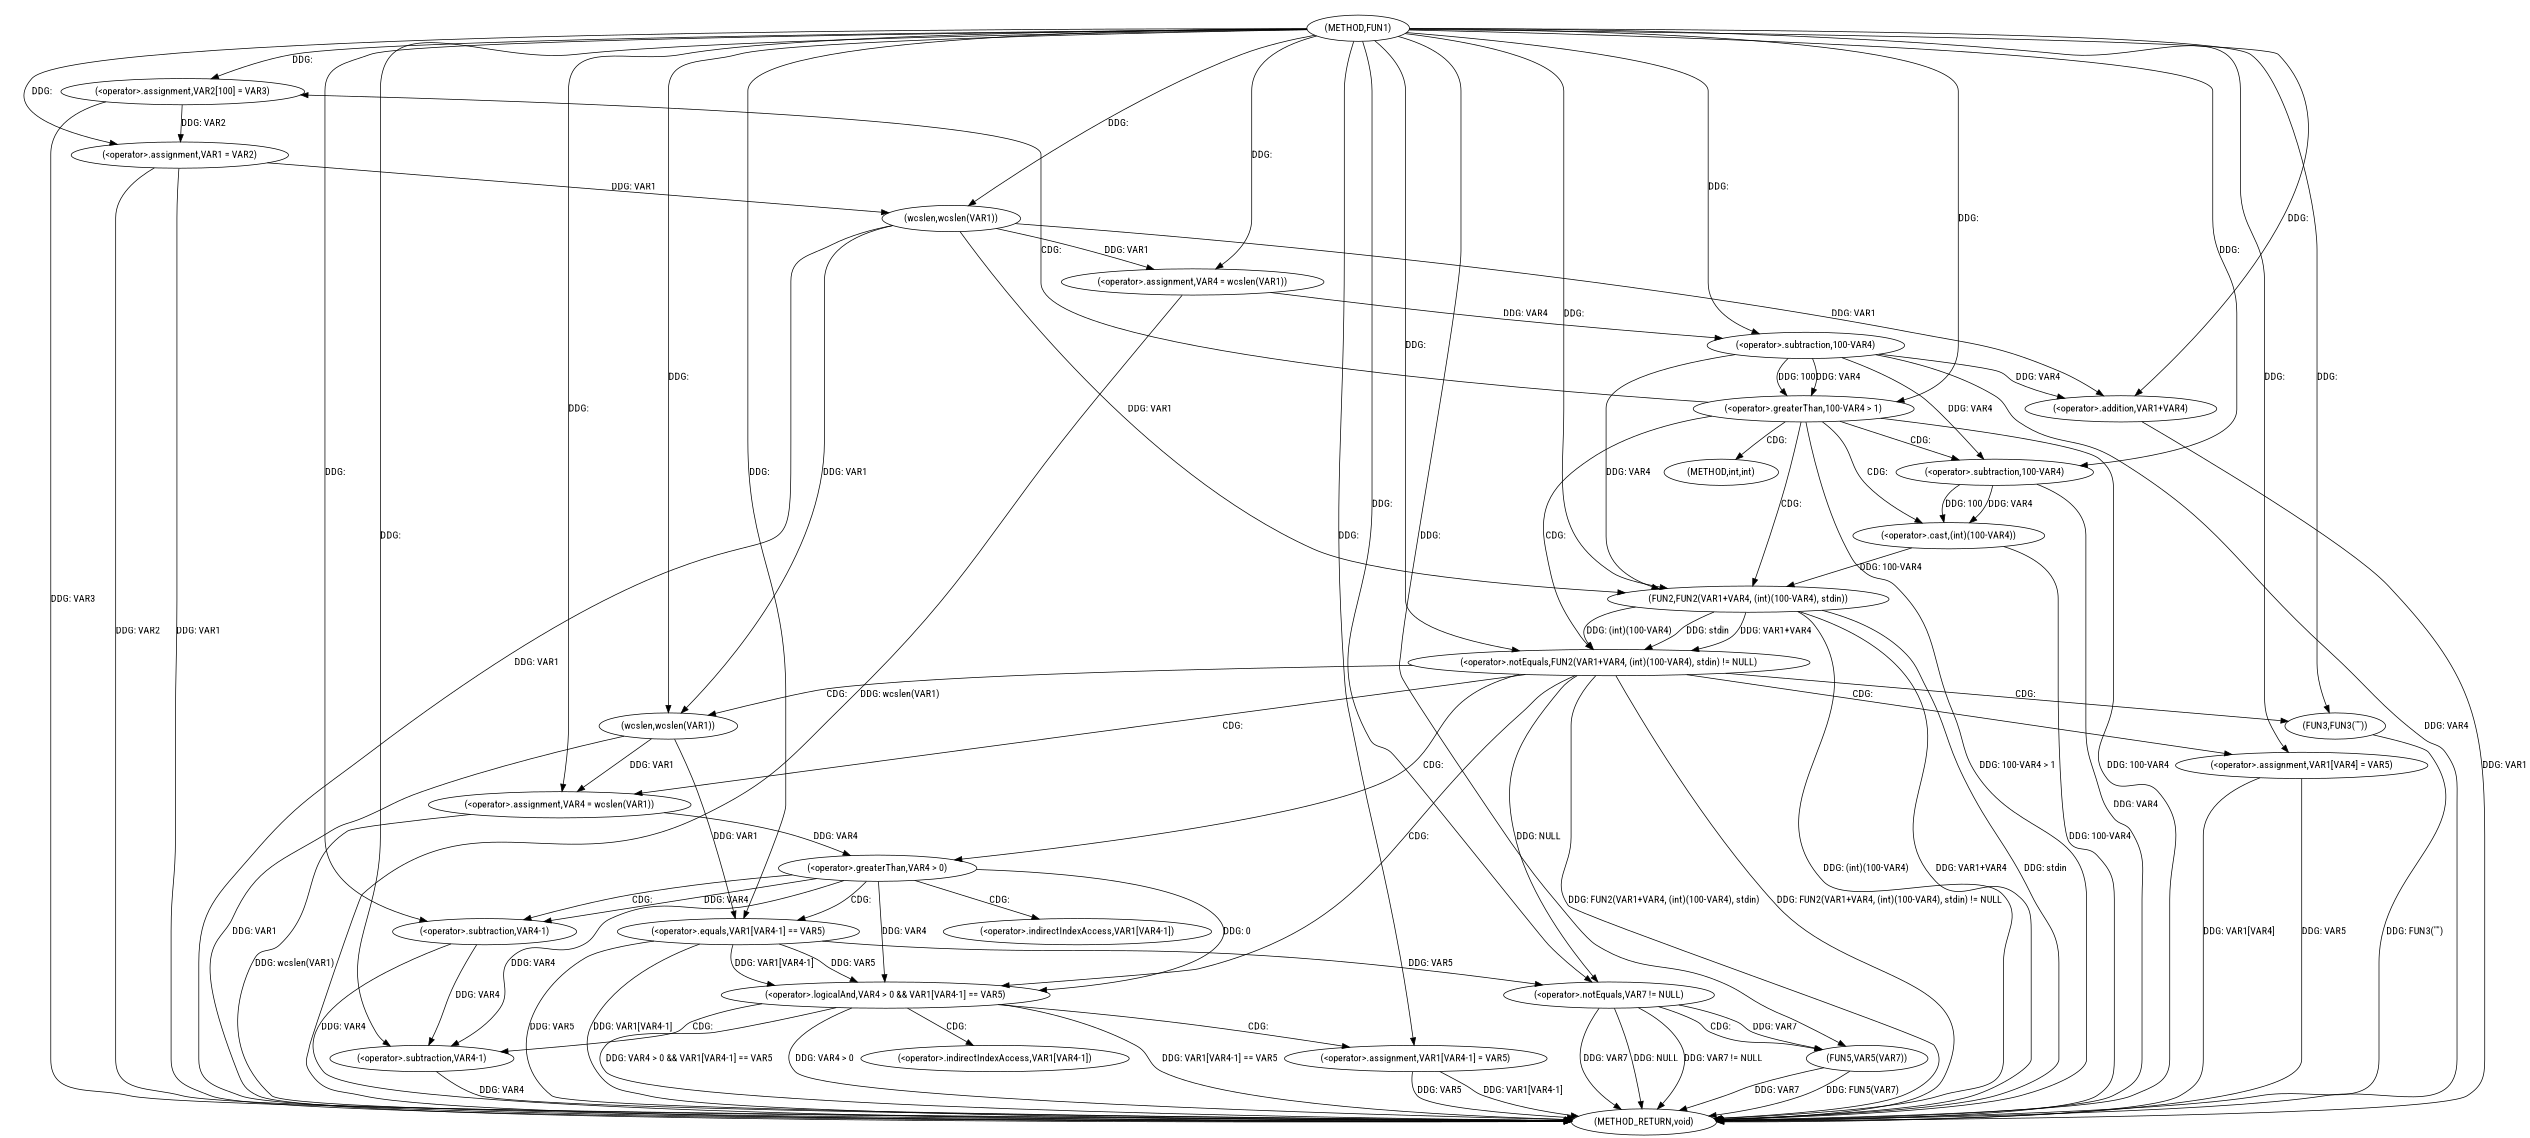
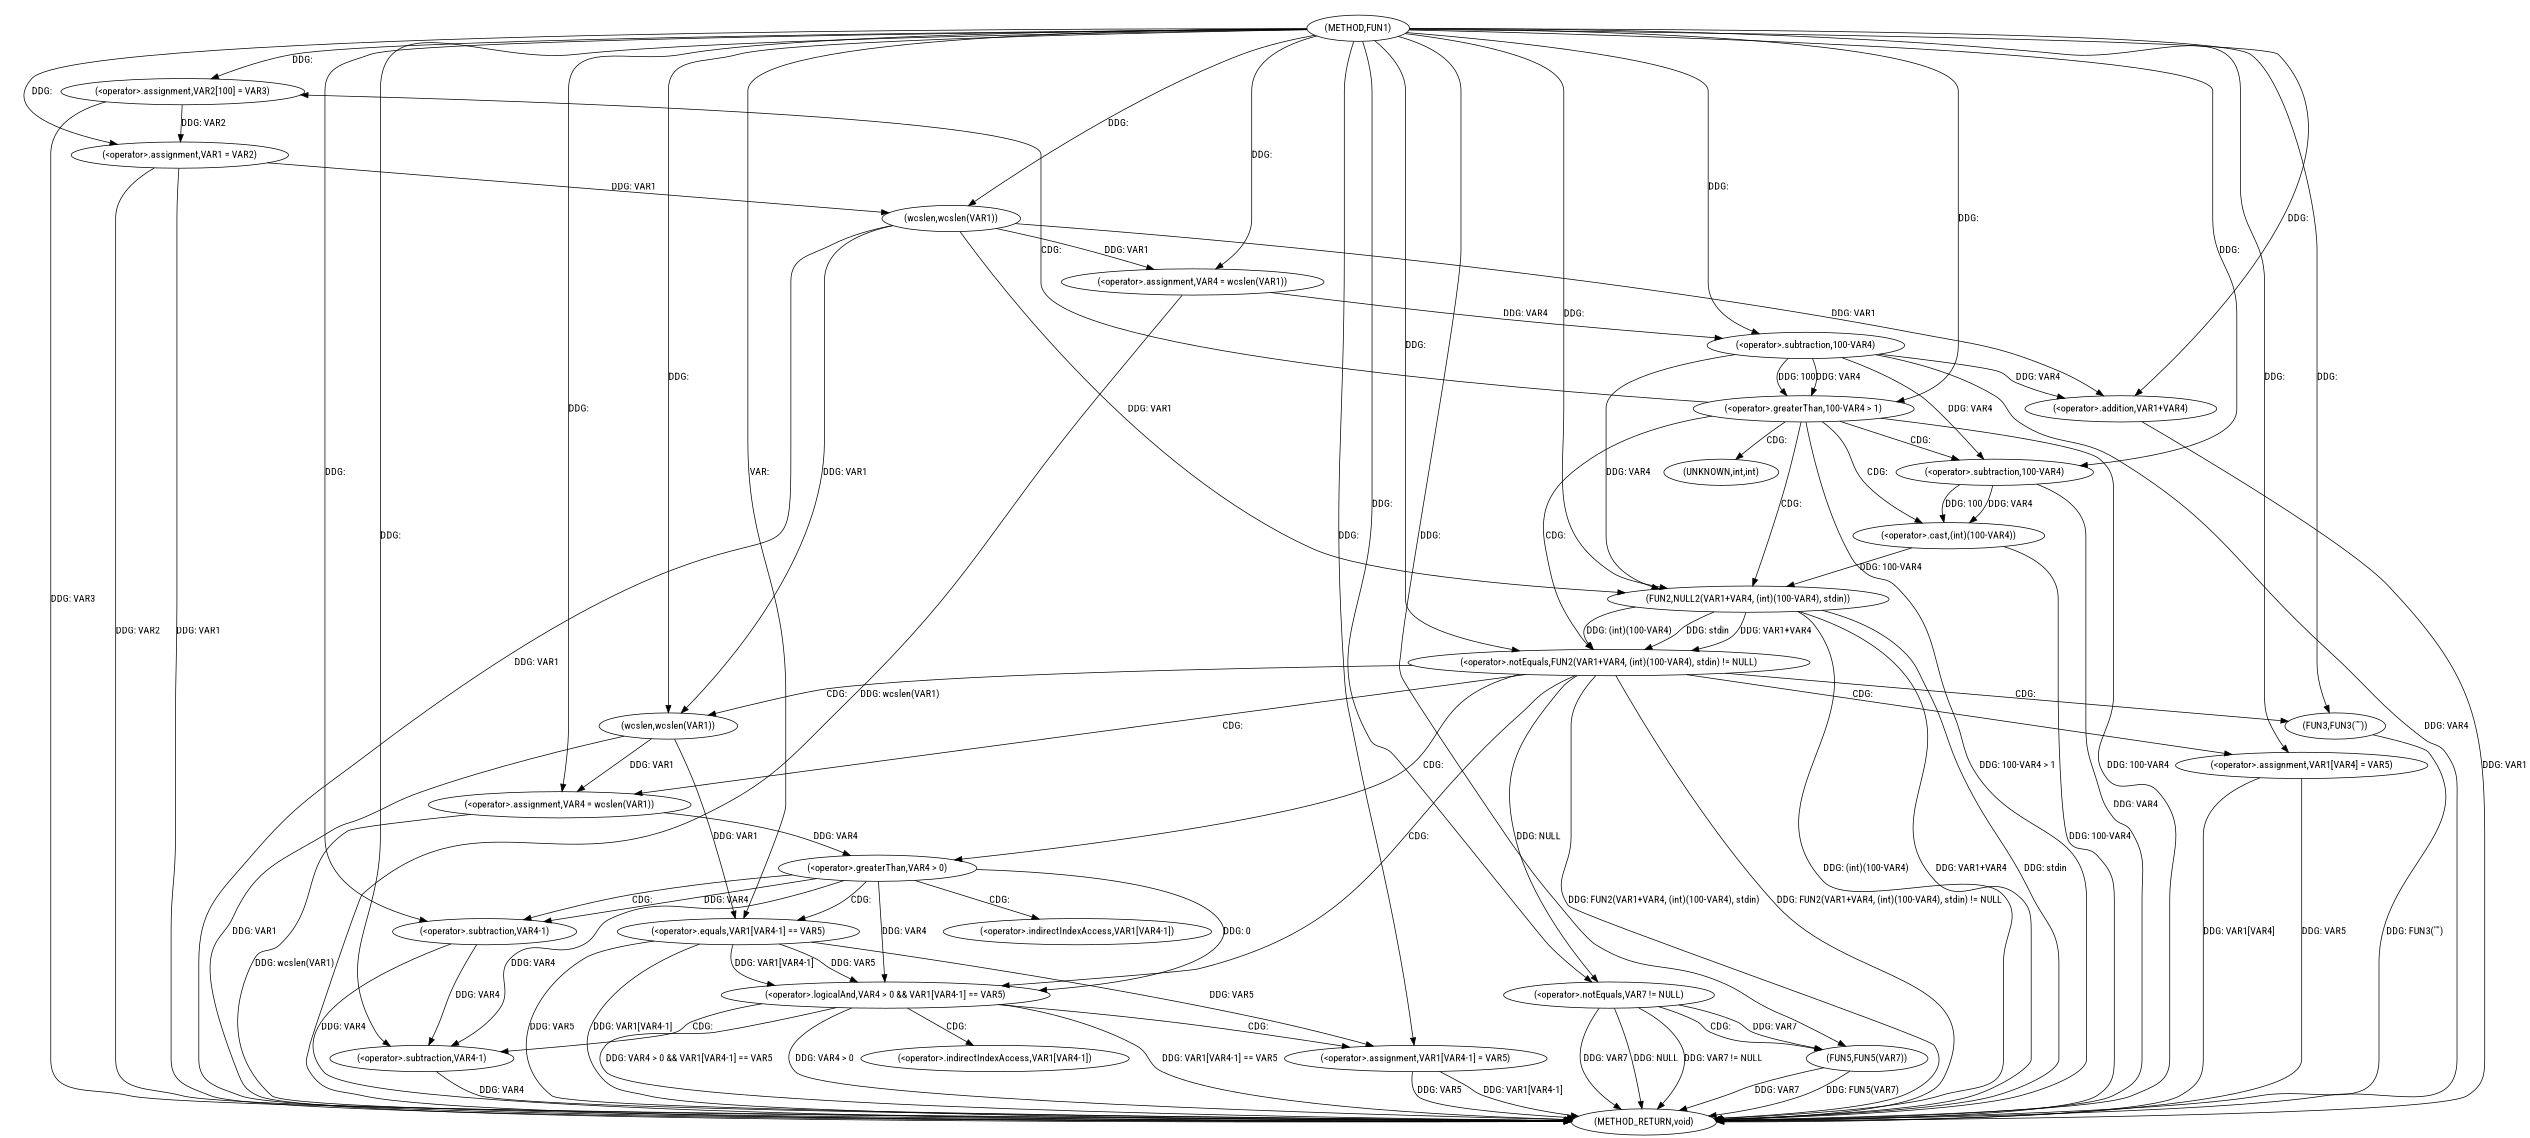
edge "(METHOD,FUN1)" -> "(<operator>.equals,VAR1[VAR4-1] == VAR5)": label "DDG: " -> "VAR: "
node "(METHOD,int,int)": label "(METHOD,int,int)" -> "(UNKNOWN,int,int)"
node "(FUN2,FUN2(VAR1+VAR4, (int)(100-VAR4), stdin))": label "(FUN2,FUN2(VAR1+VAR4, (int)(100-VAR4), stdin))" -> "(FUN2,NULL2(VAR1+VAR4, (int)(100-VAR4), stdin))"
edge "(<operator>.equals,VAR1[VAR4-1] == VAR5)" -> "(<operator>.notEquals,VAR7 != NULL)": now "(<operator>.equals,VAR1[VAR4-1] == VAR5)" -> "(<operator>.assignment,VAR1[VAR4-1] = VAR5)"
node "(FUN5,VAR5(VAR7))": label "(FUN5,VAR5(VAR7))" -> "(FUN5,FUN5(VAR7))"
